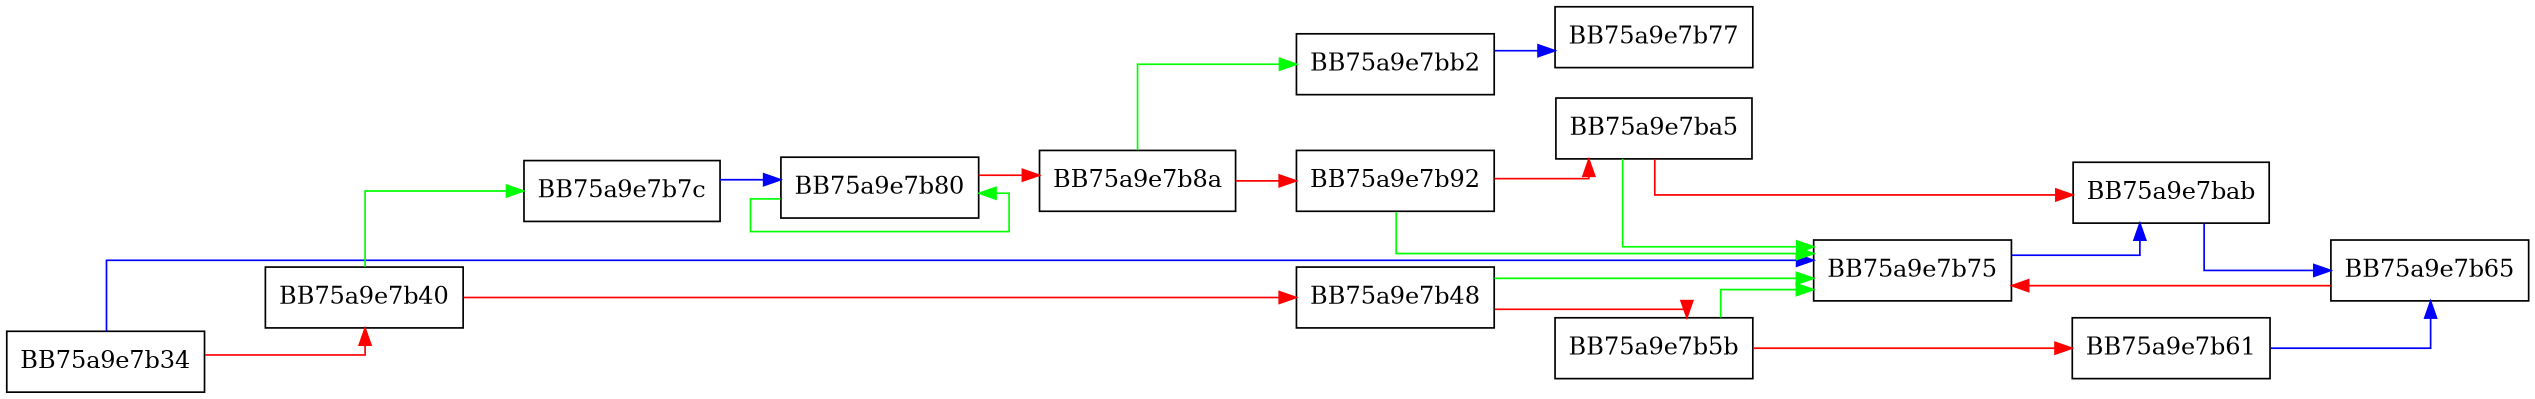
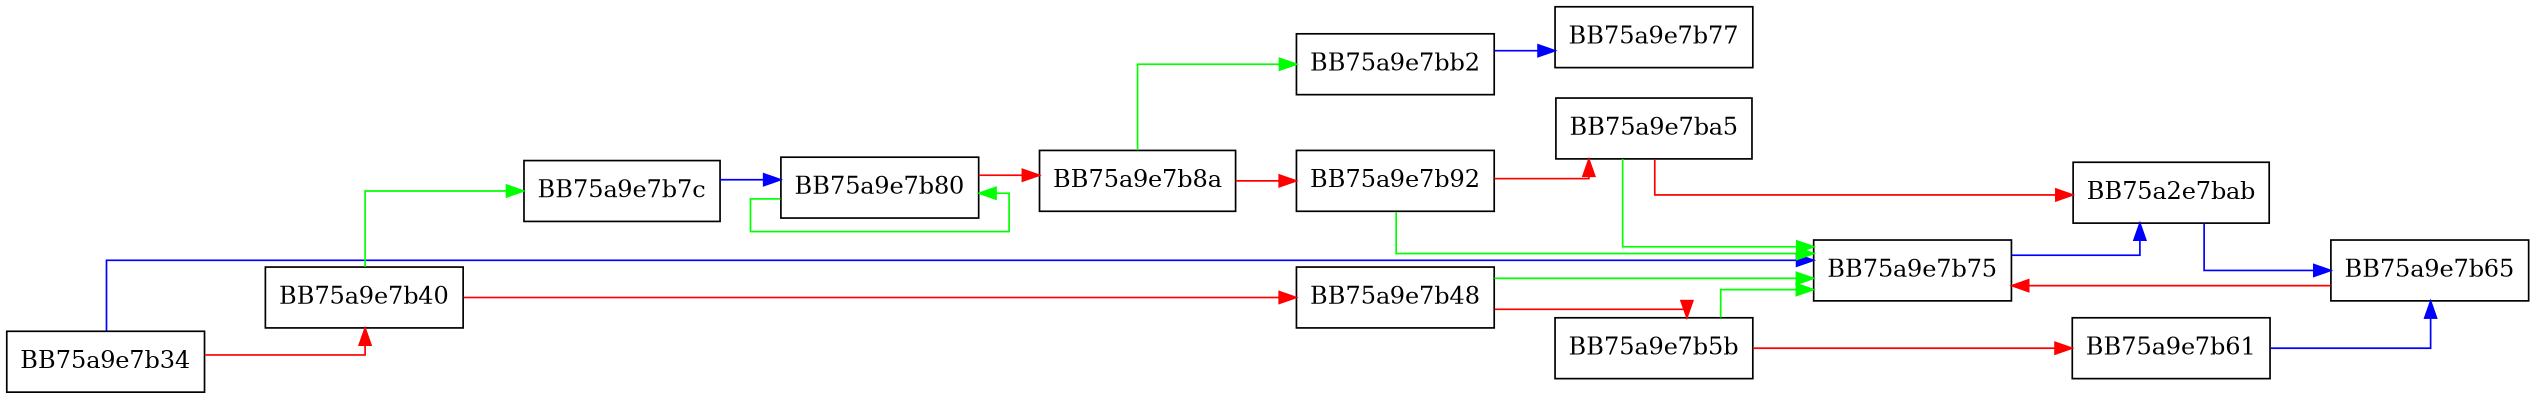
node "BB75a9e7bab": label "BB75a9e7bab" -> "BB75a2e7bab"
